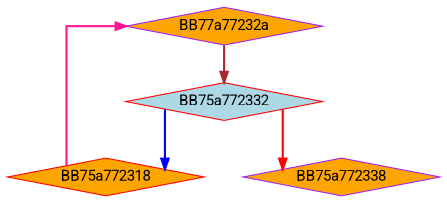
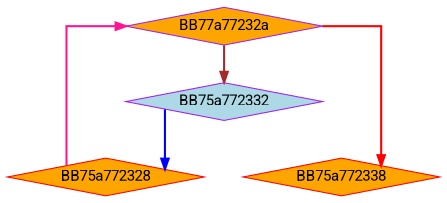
node "BB75a772332": color red -> purple
edge "BB75a772332" -> "BB75a772338": now "BB77a77232a" -> "BB75a772338"
node "BB75a772318": label "BB75a772318" -> "BB75a772328"
node "BB75a772338": color purple -> red
